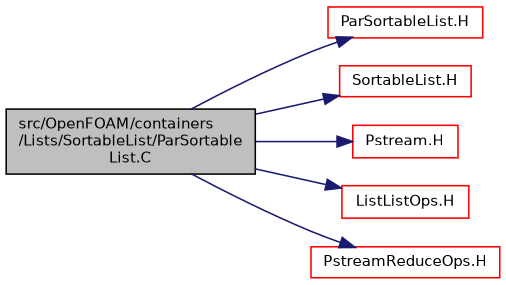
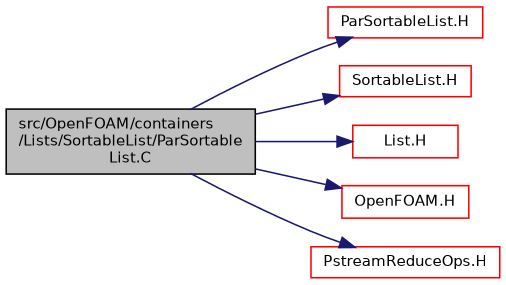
node "Pstream.H": label "Pstream.H" -> "List.H"
node "ListListOps.H": label "ListListOps.H" -> "OpenFOAM.H"
